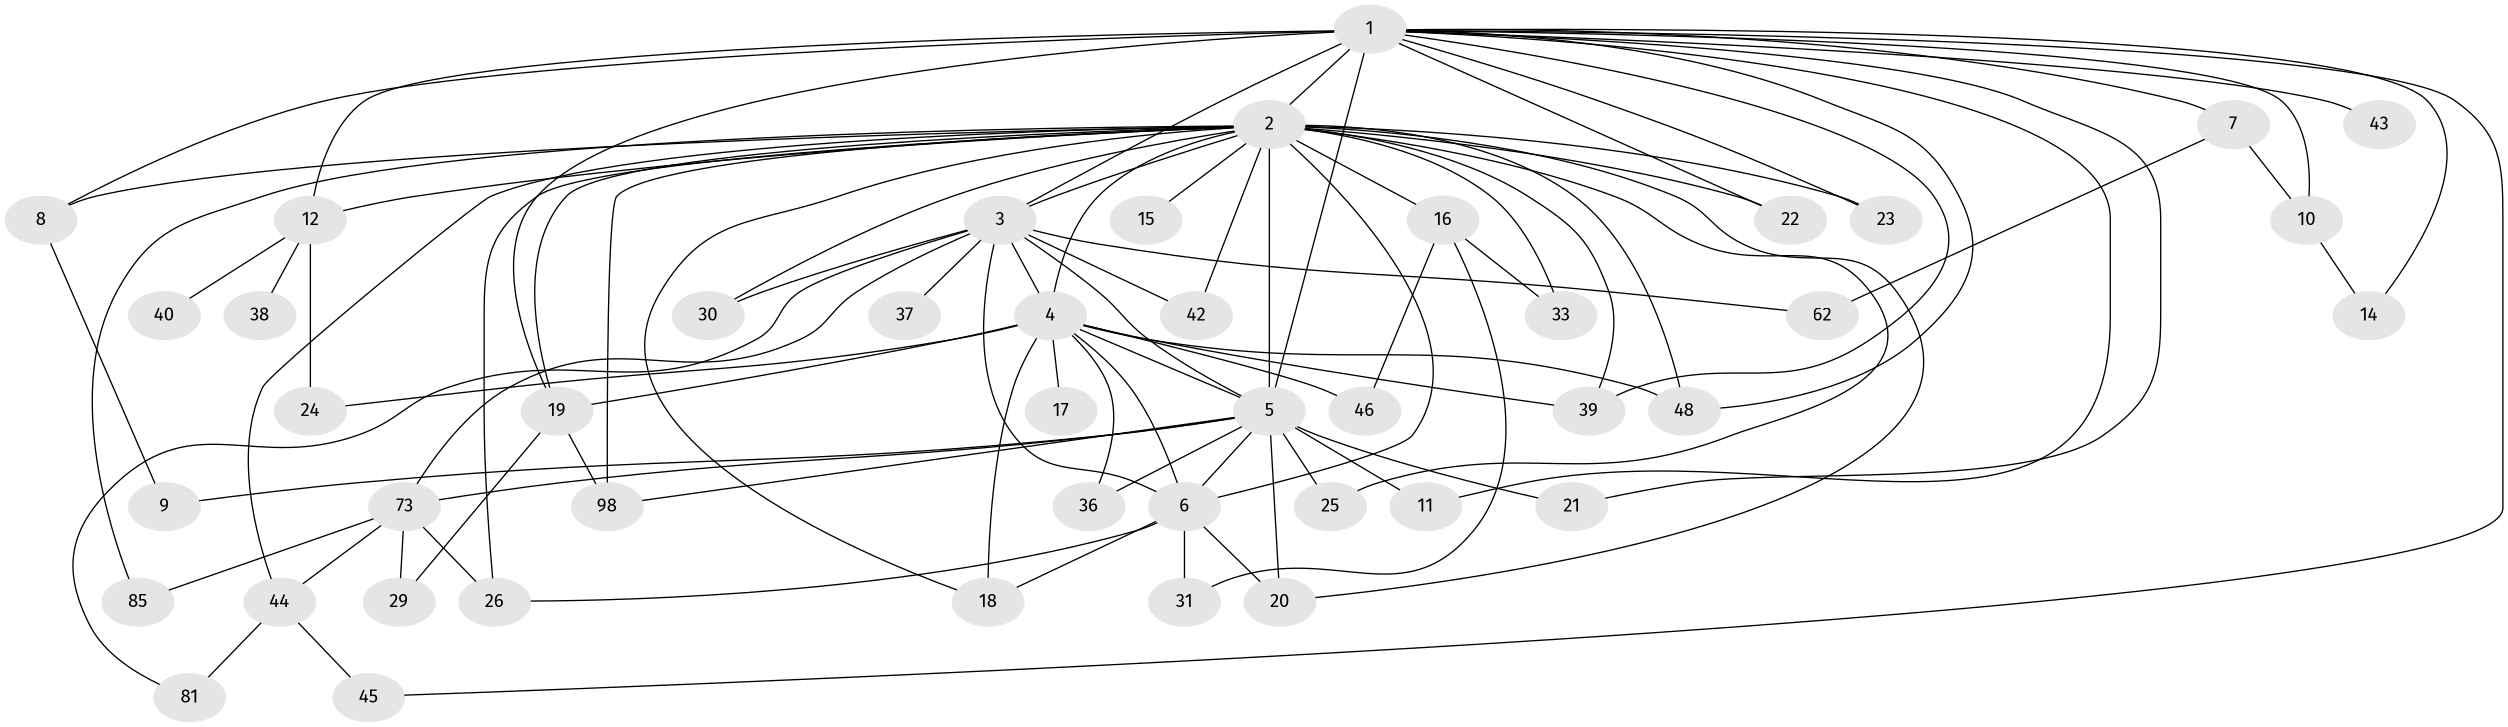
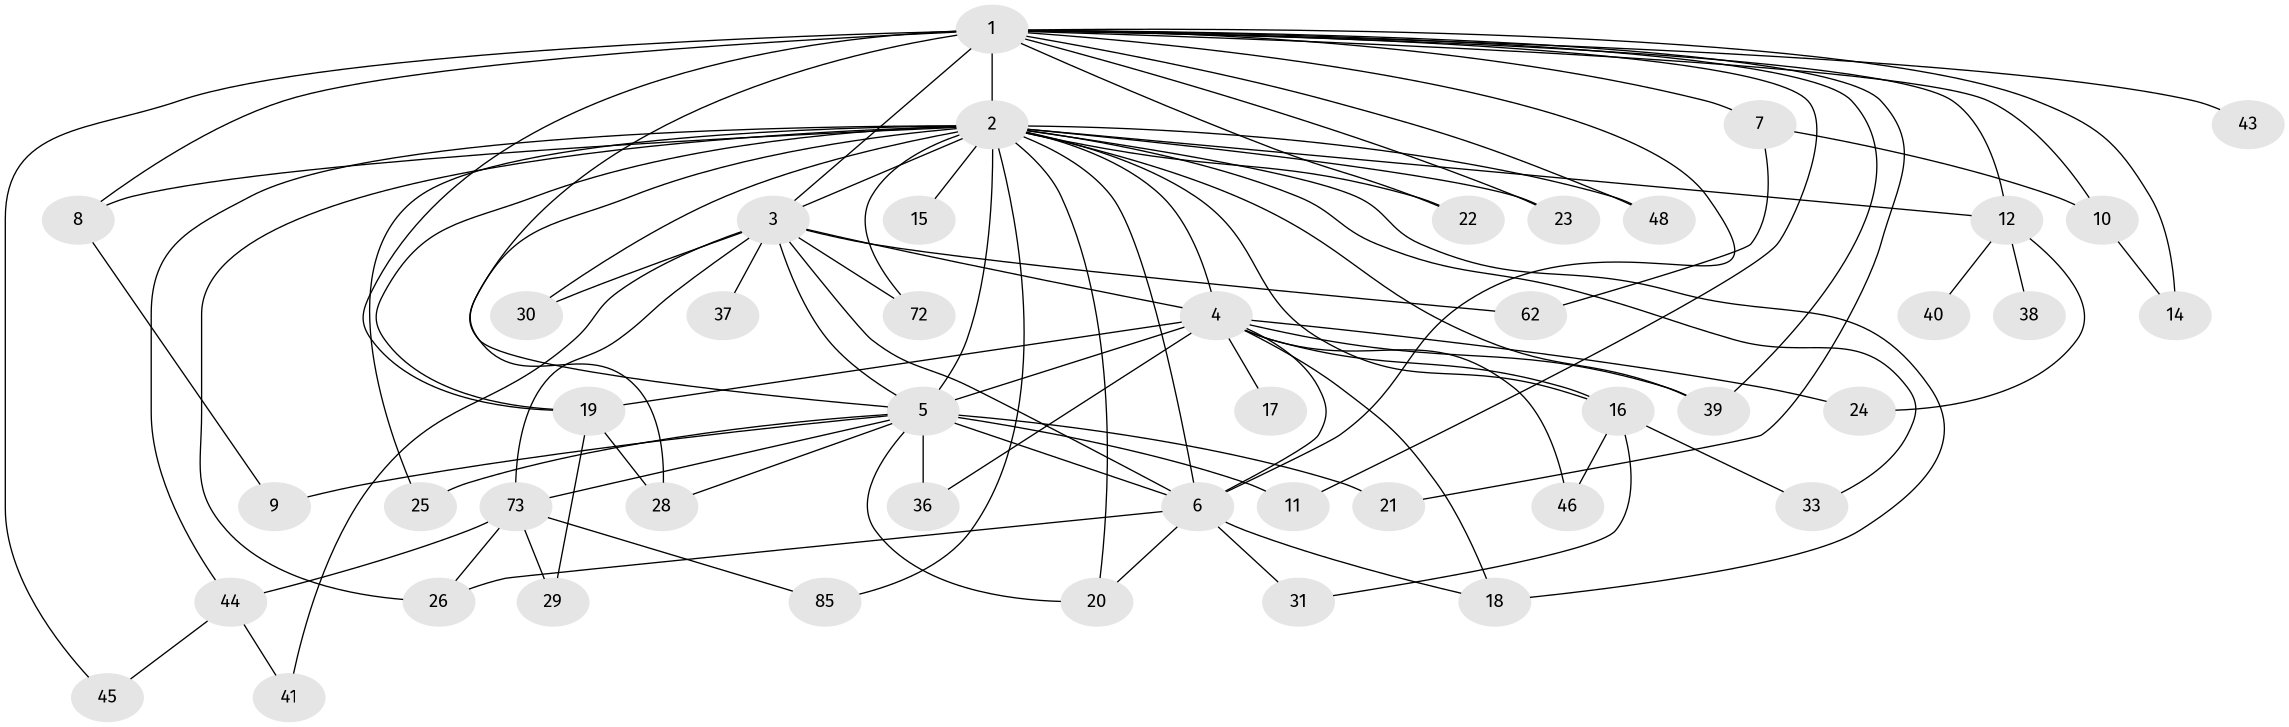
edge "1" -- "6": added
node "42": label "42" -> "72"
edge "4" -- "48": now "4" -- "16"
node "98": label "98" -> "28"
node "81": label "81" -> "41"
